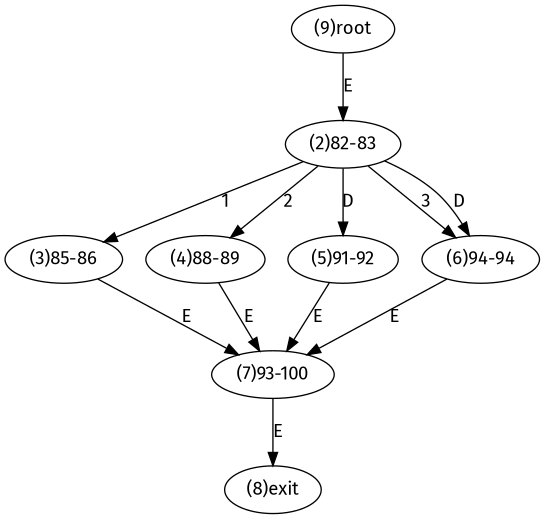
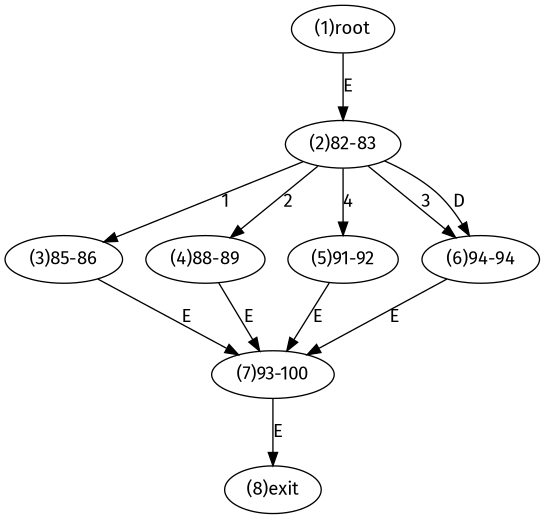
node "(9)root": label "(9)root" -> "(1)root"
edge "(2)82-83" -> "(5)91-92": label "D" -> "4"
